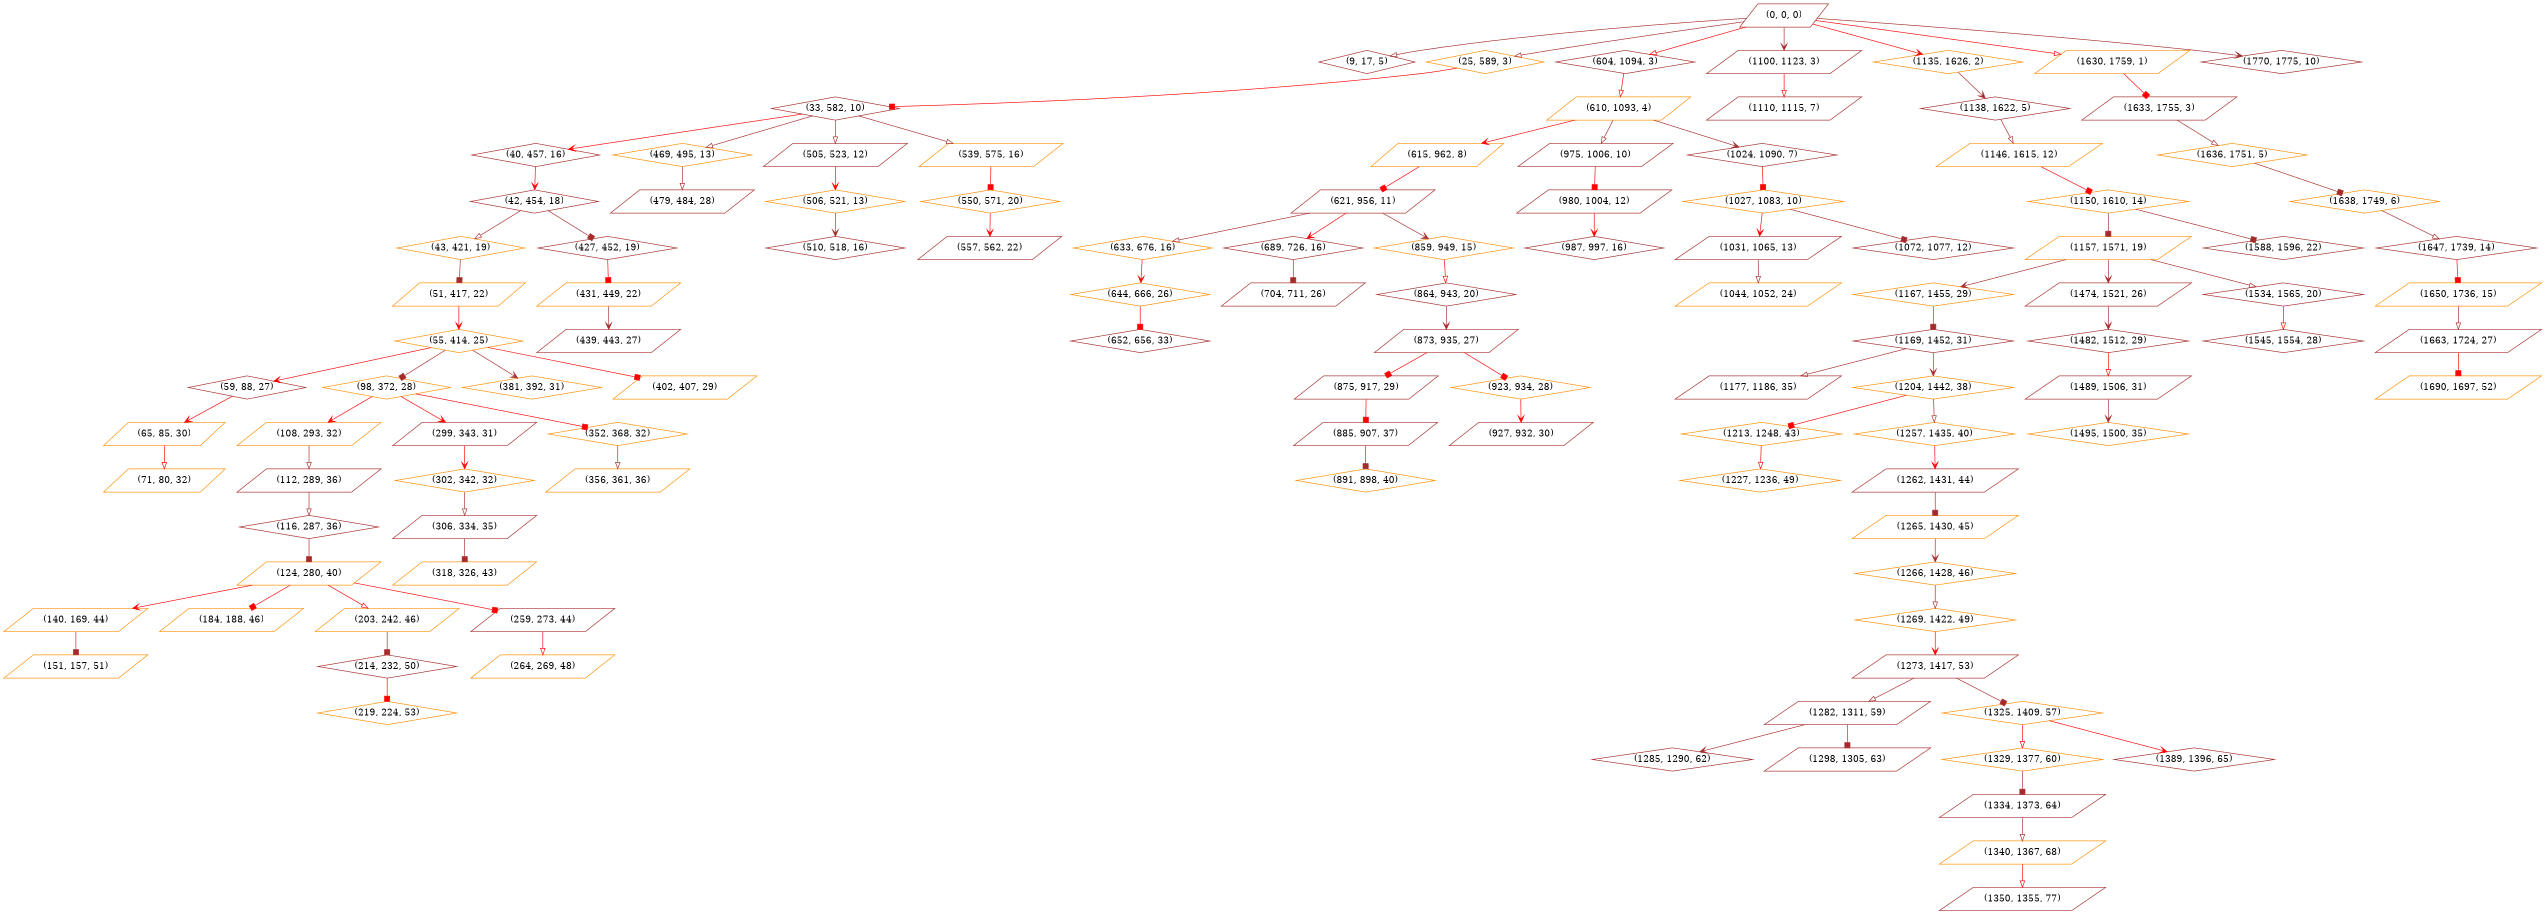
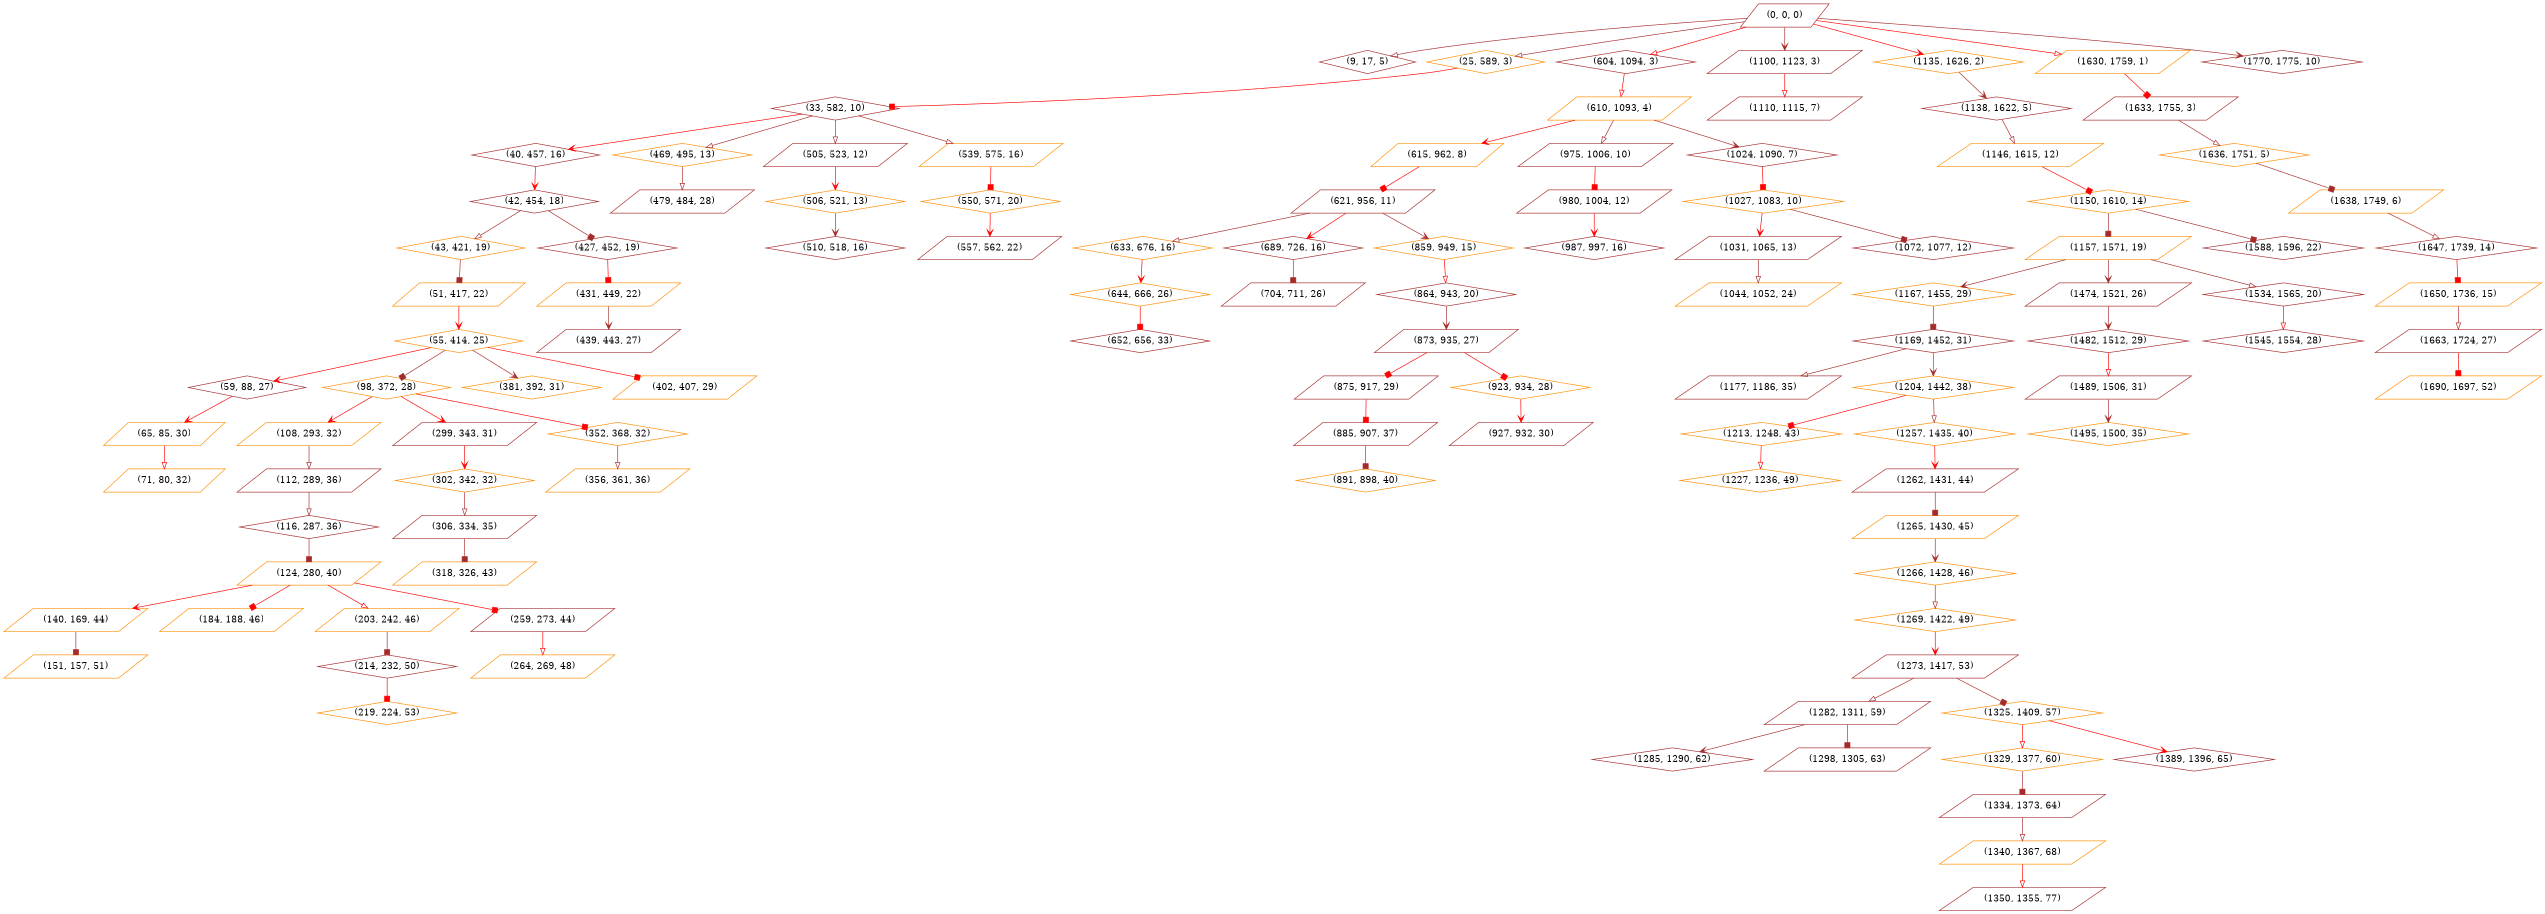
node "(1638, 1749, 6)": shape diamond -> parallelogram
